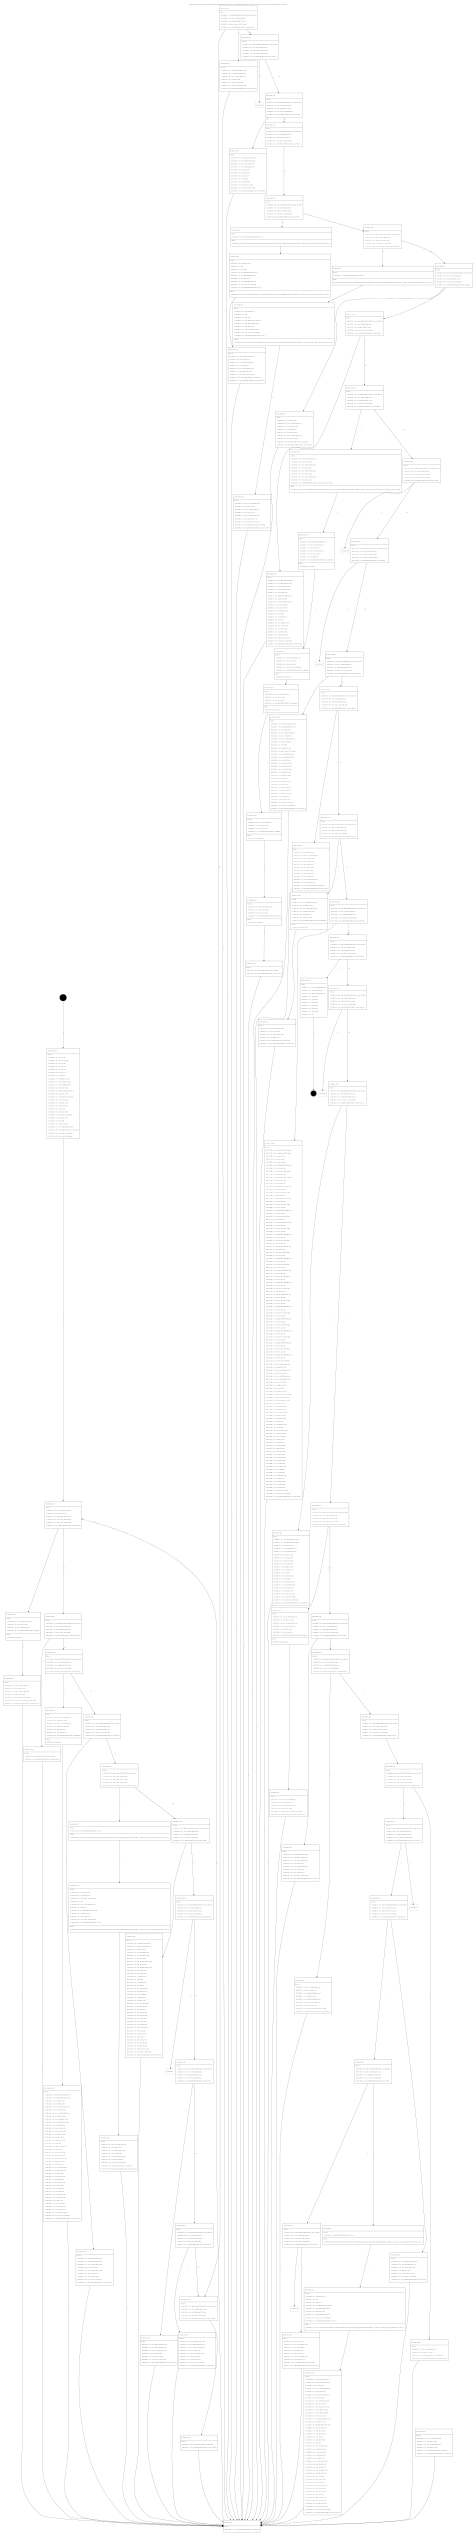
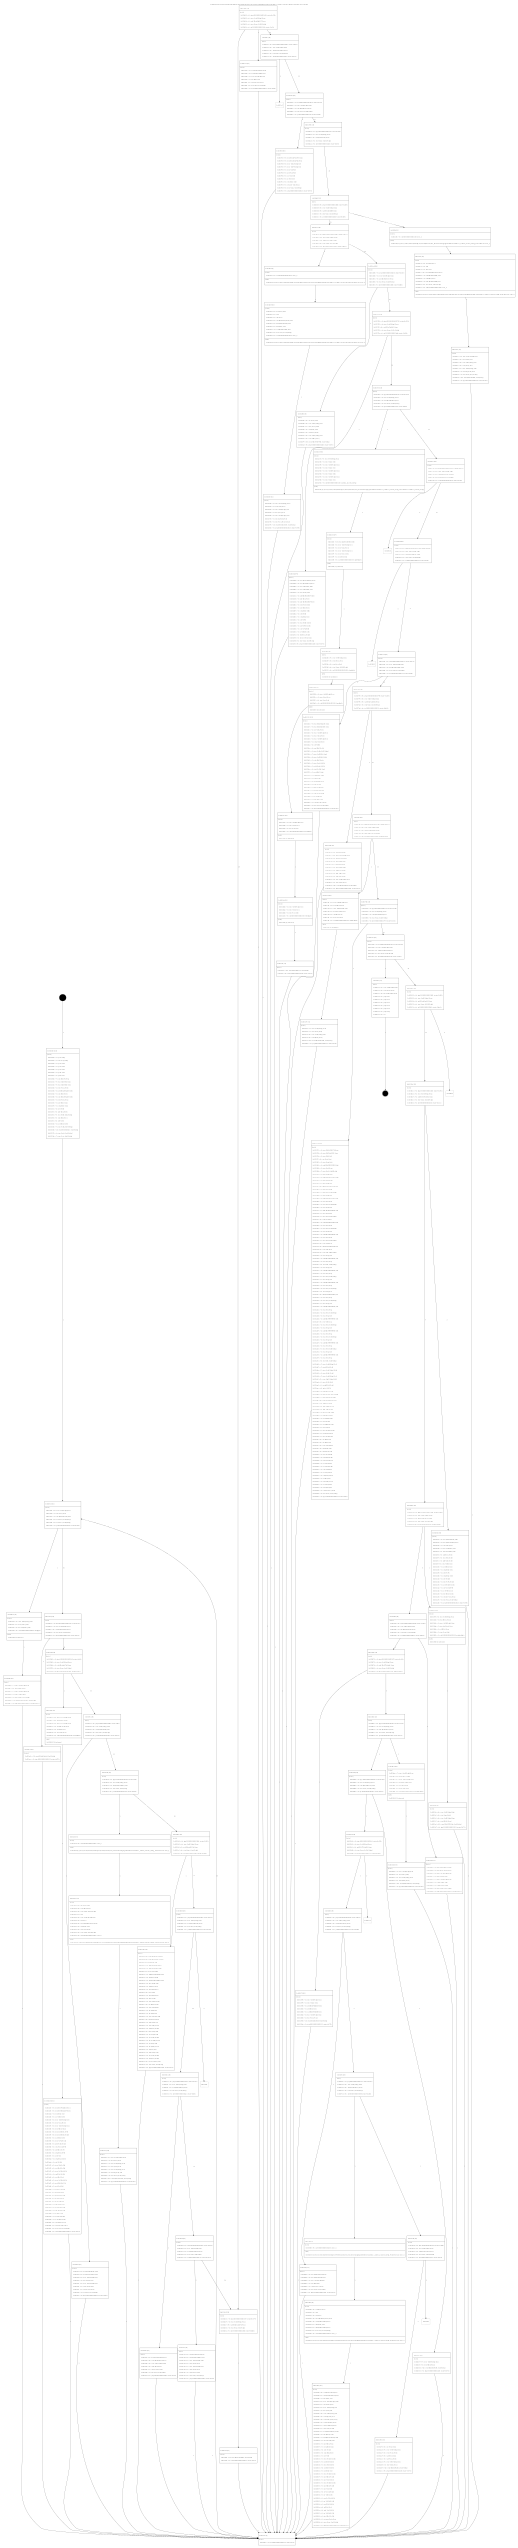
node "0x401bca [35]": added
